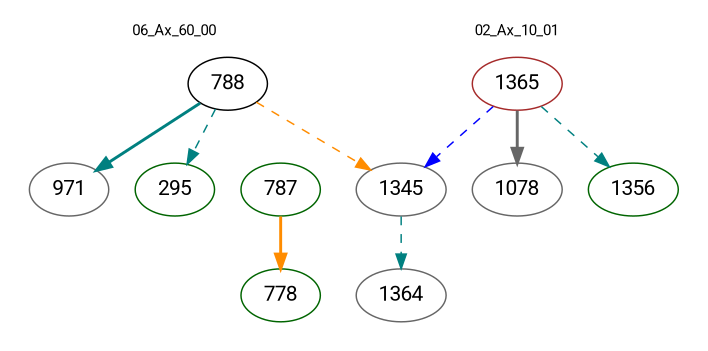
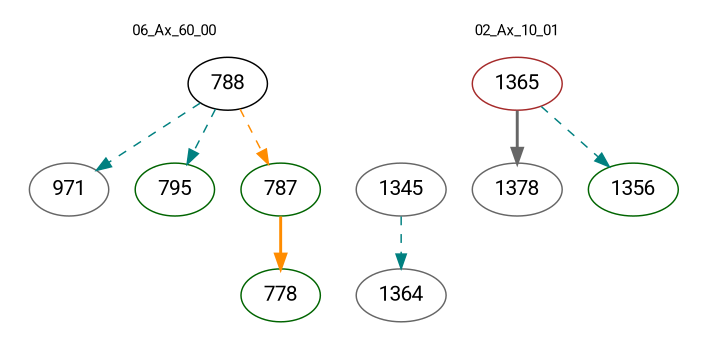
edge "788" -> "1345": now "788" -> "787"
edge "1365" -> "1345": removed
edge "788" -> "971": style bold -> dashed
node "295": label "295" -> "795"
node "1078": label "1078" -> "1378"
